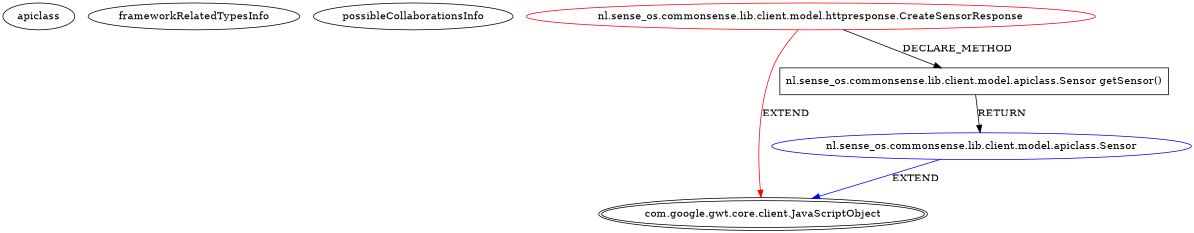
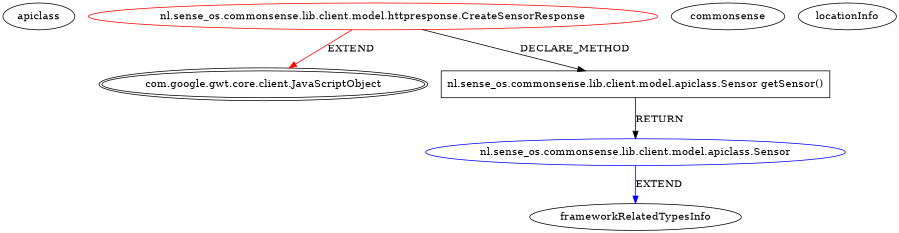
node "possibleCollaborationsInfo": label "possibleCollaborationsInfo" -> "commonsense"
node "locationInfo": added
edge "nl.sense_os.commonsense.lib.client.model.apiclass.Sensor" -> "com.google.gwt.core.client.JavaScriptObject": now "nl.sense_os.commonsense.lib.client.model.apiclass.Sensor" -> "frameworkRelatedTypesInfo"
